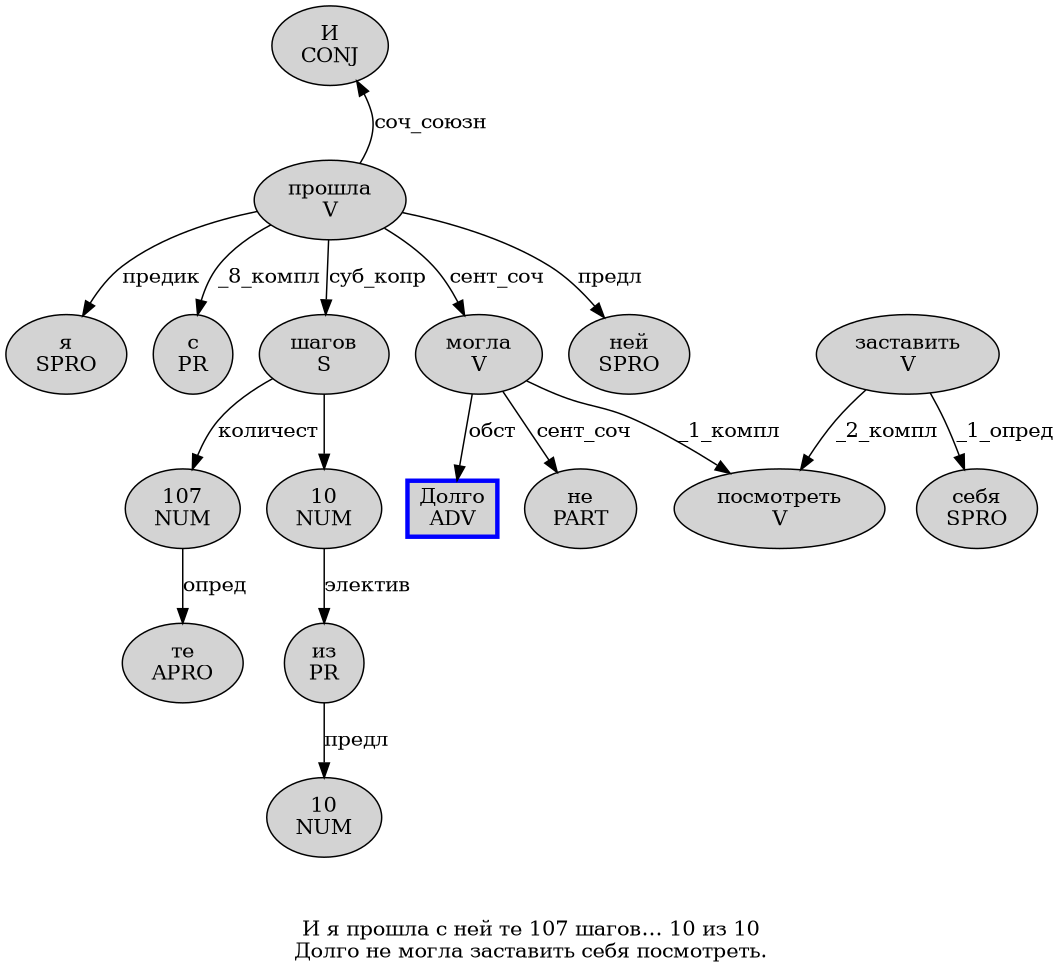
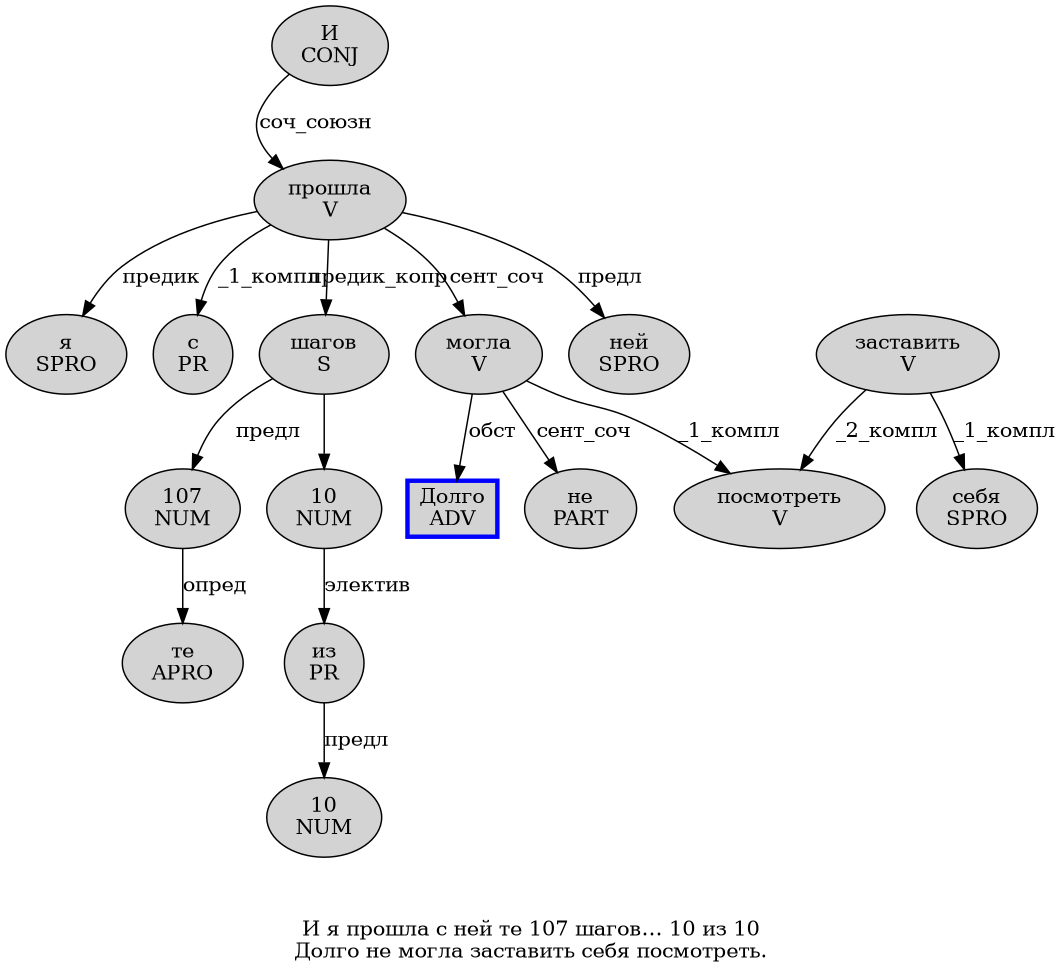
edge "прошла V" -> "И CONJ": reversed
edge "прошла V" -> "с PR": label "_8_компл" -> "_1_компл"
edge "прошла V" -> "шагов S": label "суб_копр" -> "предик_копр"
edge "шагов S" -> "107 NUM": label "количест" -> "предл"
edge "заставить V" -> "себя SPRO": label "_1_опред" -> "_1_компл"
